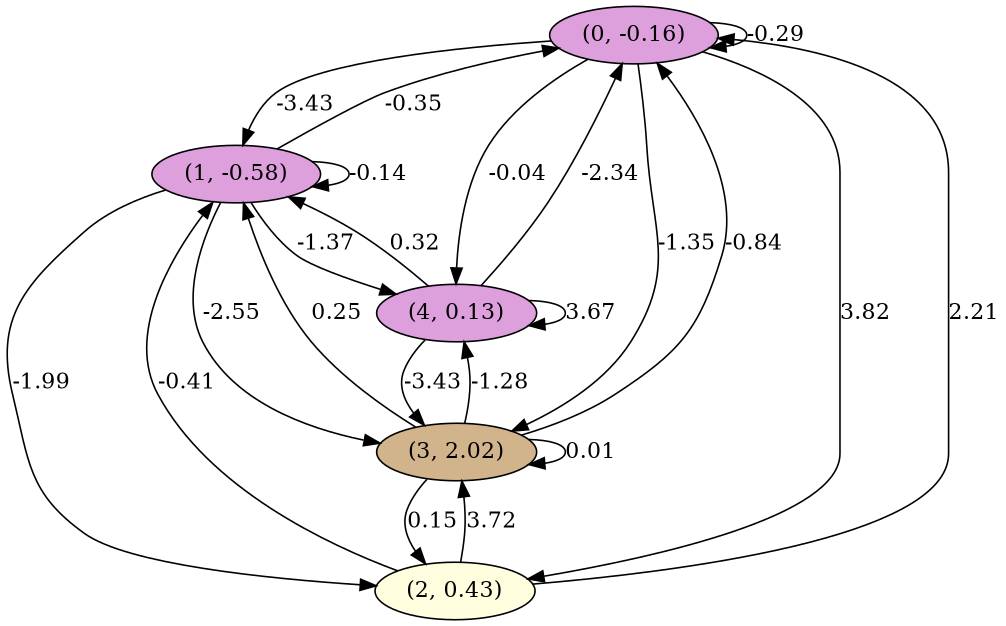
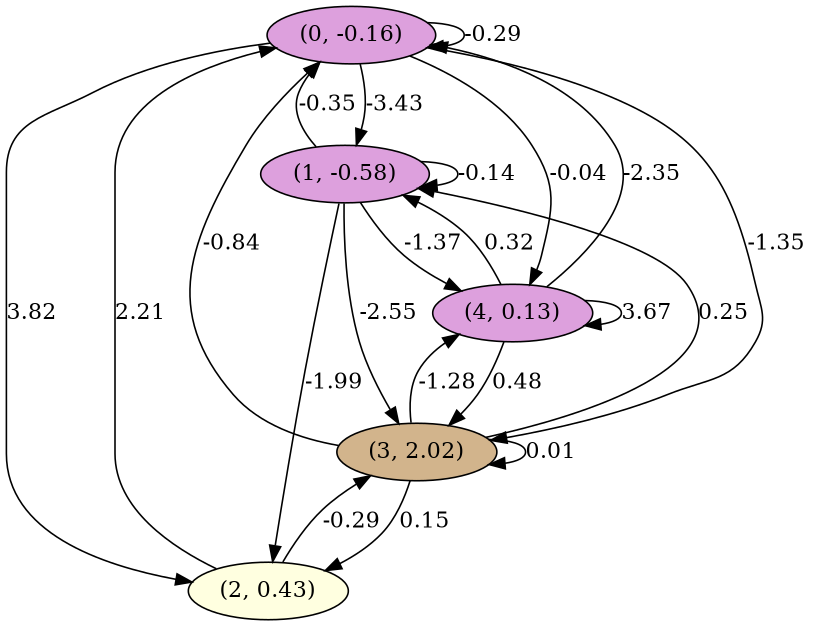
edge "(4, 0.13)" -> "(0, -0.16)": label "-2.34" -> "-2.35"
edge "(4, 0.13)" -> "(3, 2.02)": label "-3.43" -> "0.48"
edge "(2, 0.43)" -> "(1, -0.58)": removed, label "-0.41"
edge "(2, 0.43)" -> "(3, 2.02)": label "3.72" -> "-0.29"
